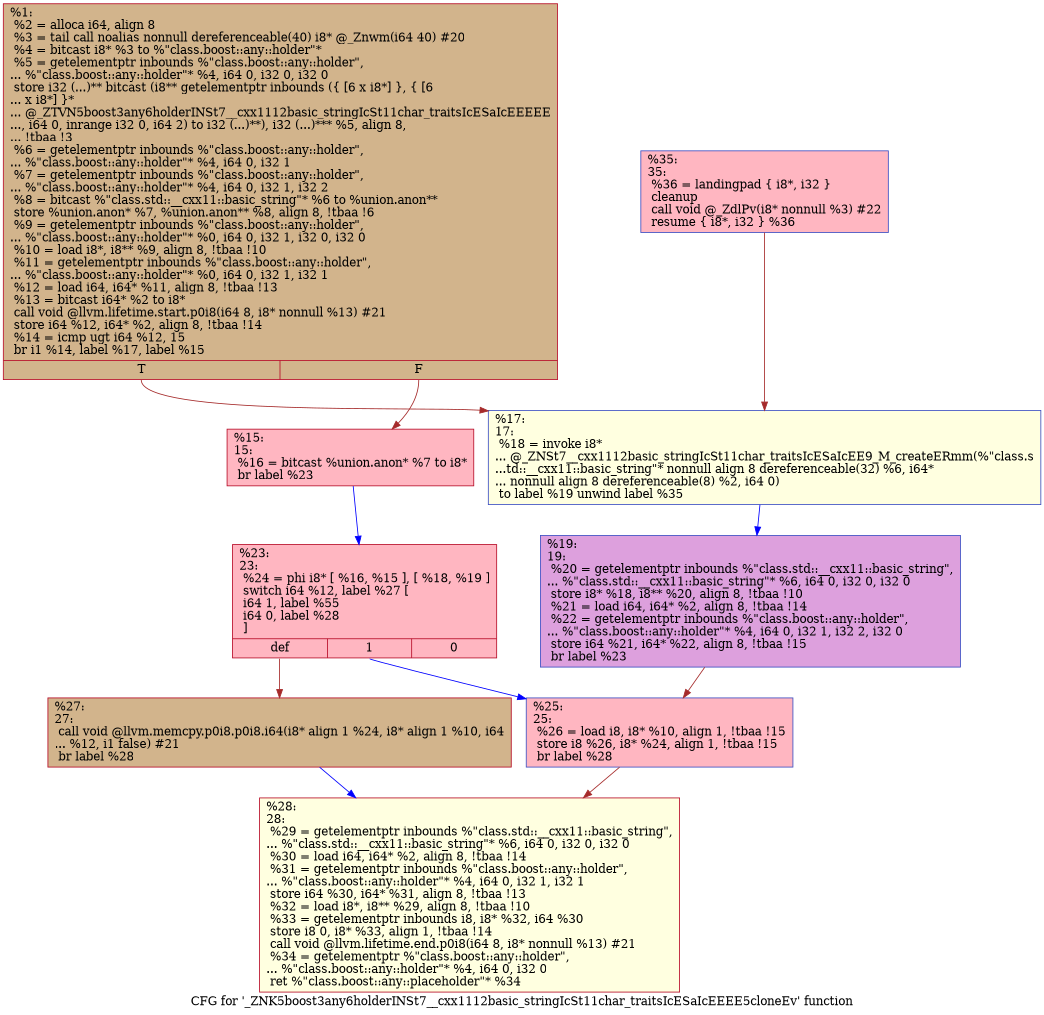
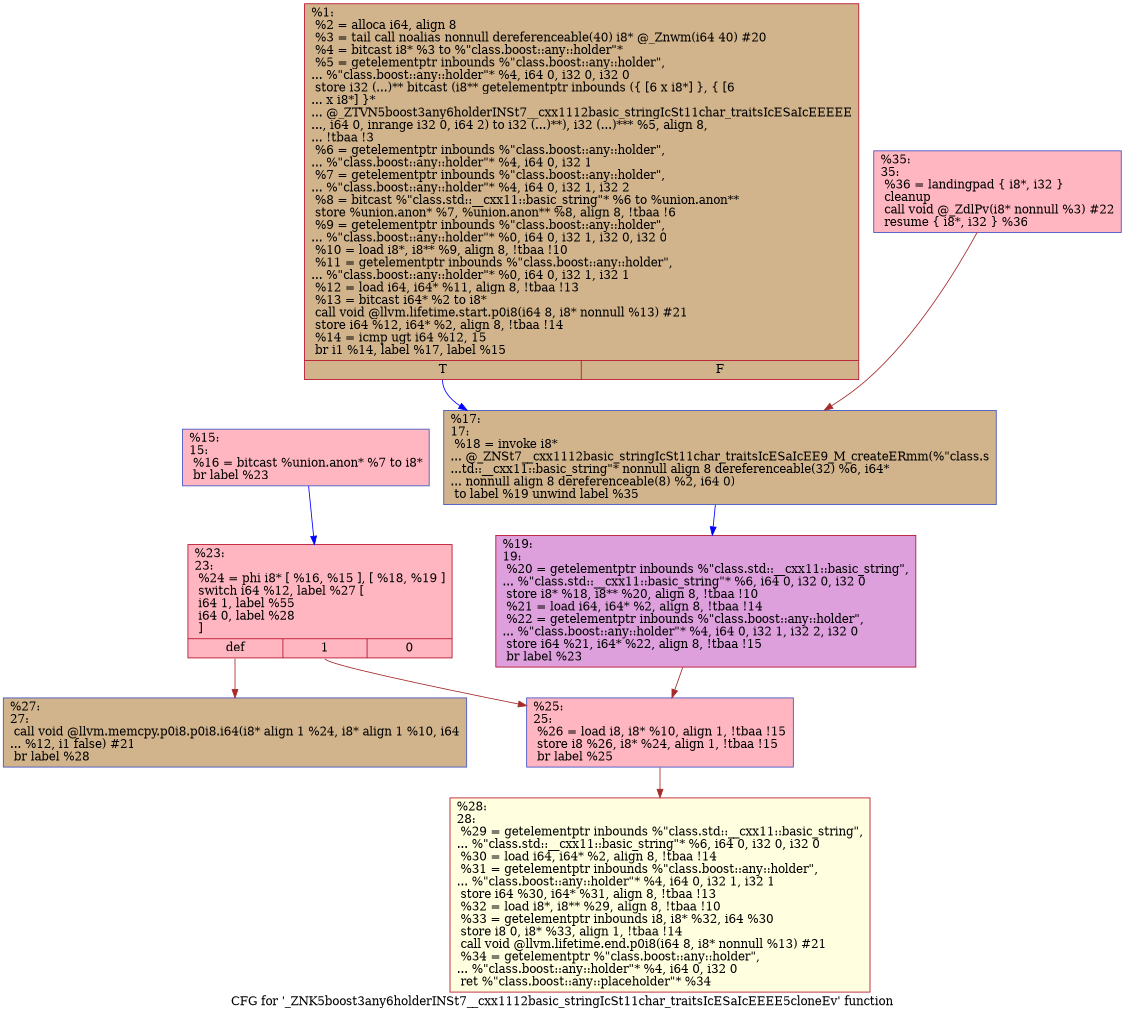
edge "%1:" -> "%15:": removed
edge "%1:" -> "%17:": color brown -> blue
node "%15:": color #b70d28ff -> #3d50c3ff
node "%17:": fillcolor lightyellow -> tan
node "%19:": color #3d50c3ff -> #b70d28ff
edge "%23:" -> "%25:": color blue -> brown
node "%27:": color #b70d28ff -> #3d50c3ff
node "%25:": text "br label %28" -> "br label %25"
edge "%27:" -> "%28:": removed
